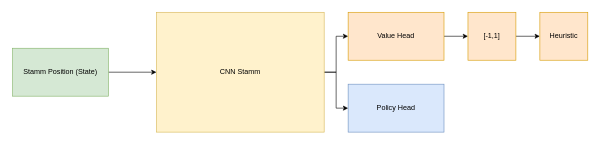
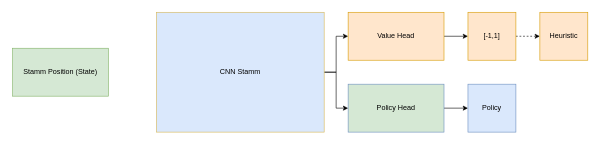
edge "[-1,1]" -> "Heuristic": style solid -> dashed
edge "Stamm Position (State)" -> "CNN Stamm": removed
node "CNN Stamm": fillcolor #fff2cc -> #dae8fc
node "Policy Head": fillcolor #dae8fc -> #d5e8d4
edge "Policy Head" -> "Policy": added
node "Policy": added
